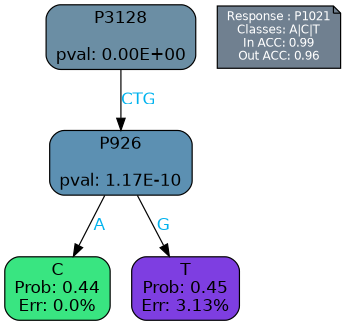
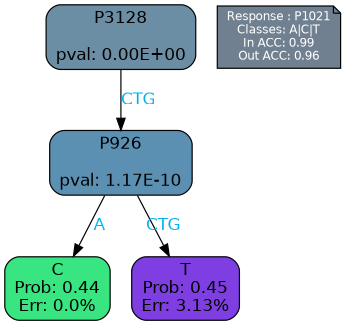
edge "P926 pval: 1.17E-10" -> "T Prob: 0.45 Err: 3.13%": label "G" -> "CTG"
